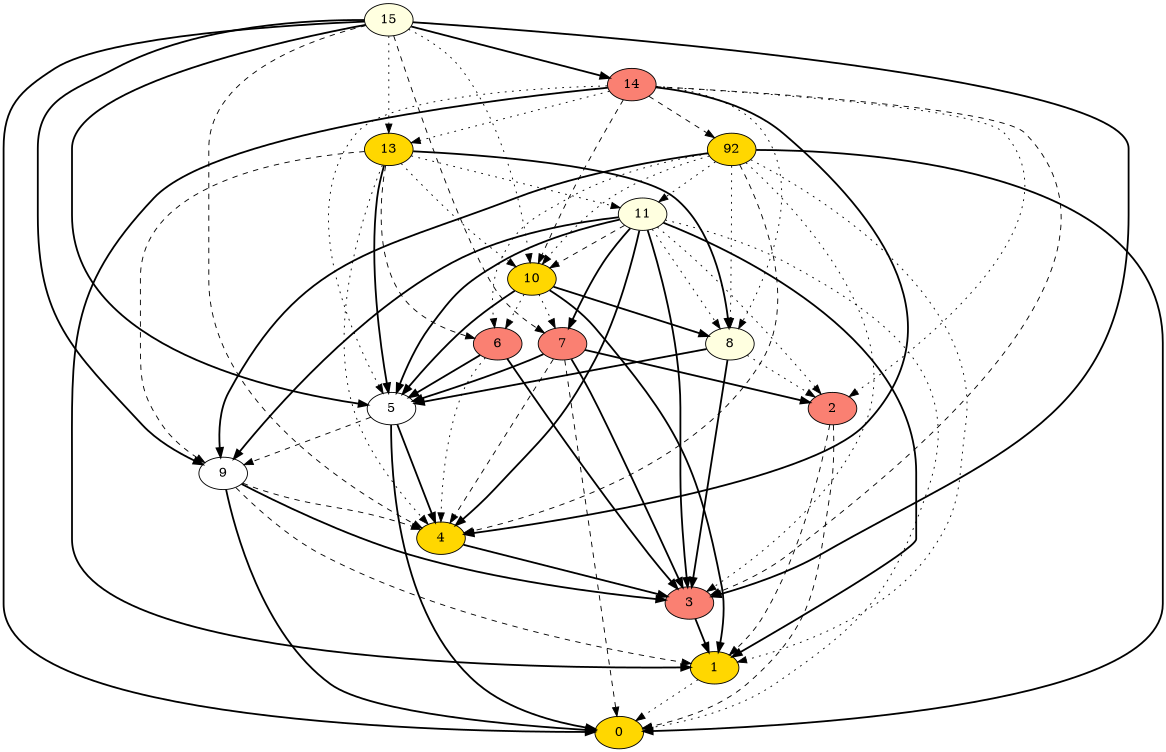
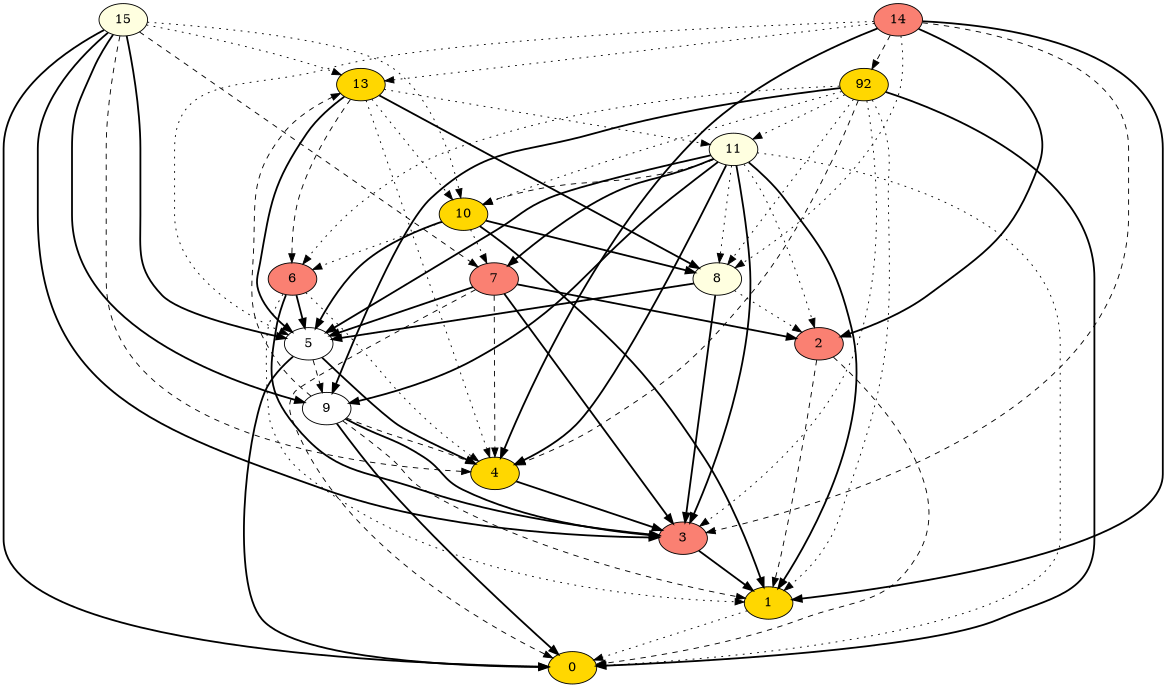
edge "15" -> "14": removed
edge "14" -> "2": style dotted -> bold
edge "14" -> "10": removed
edge "13" -> "9": reversed
edge "6" -> "1": added
